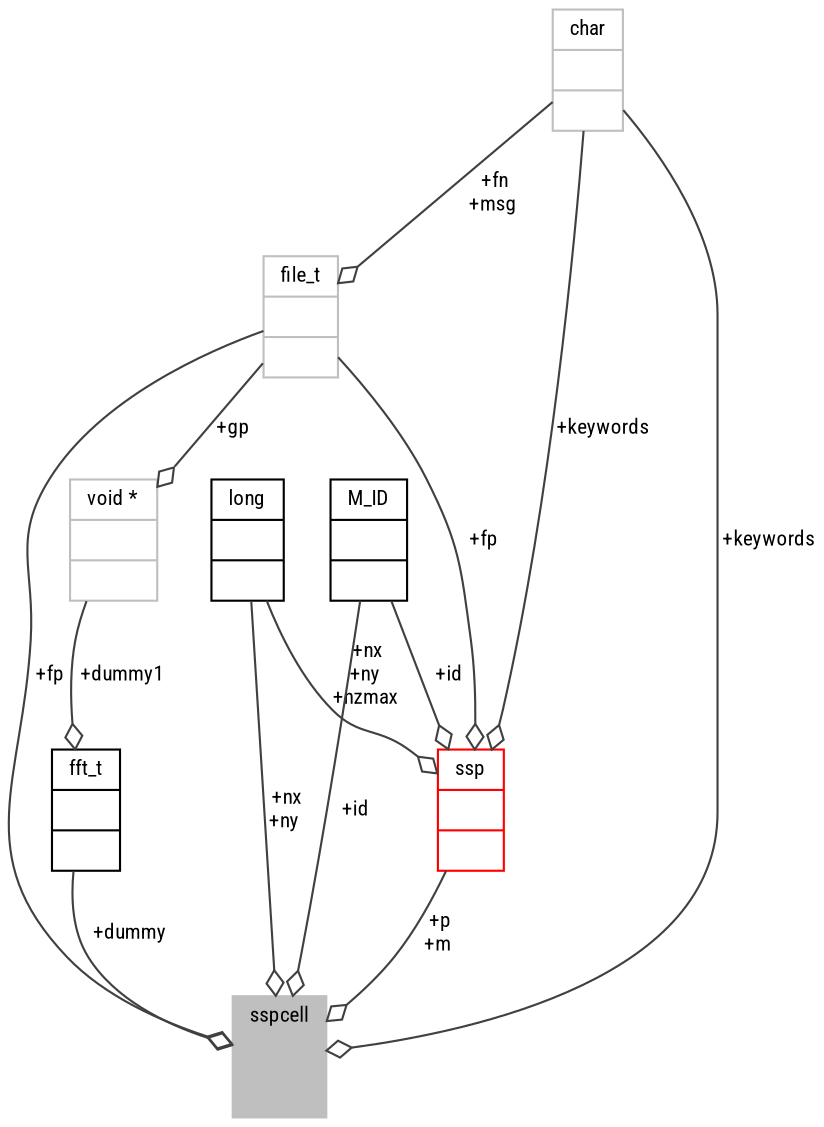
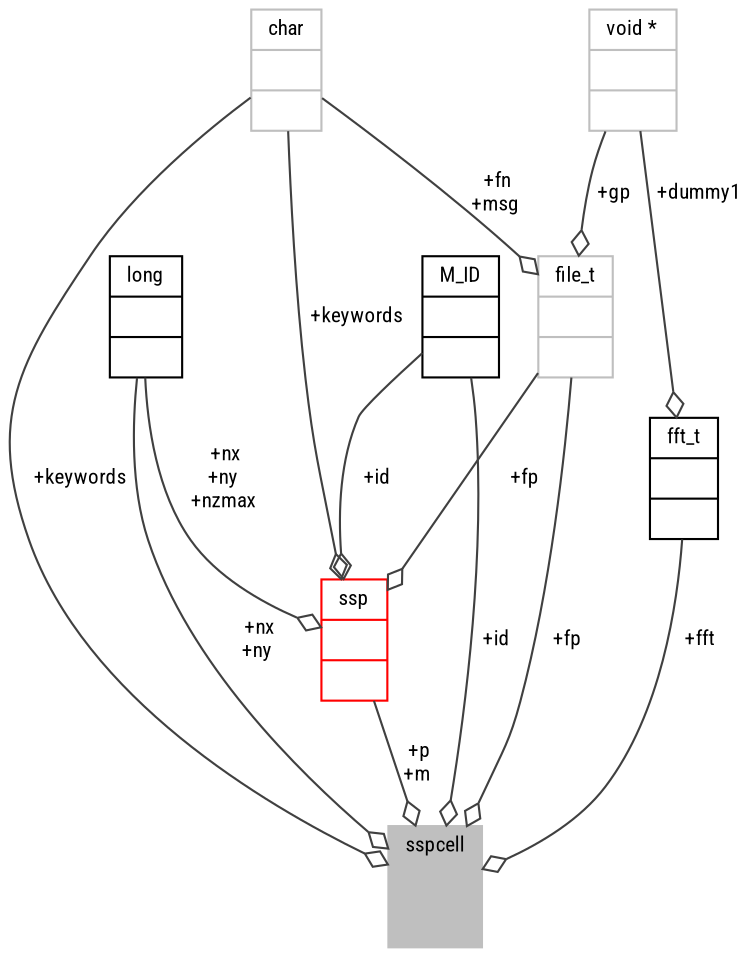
edge "file_t" -> "void *": reversed
edge "fft_t" -> "sspcell": label " +dummy" -> " +fft"
